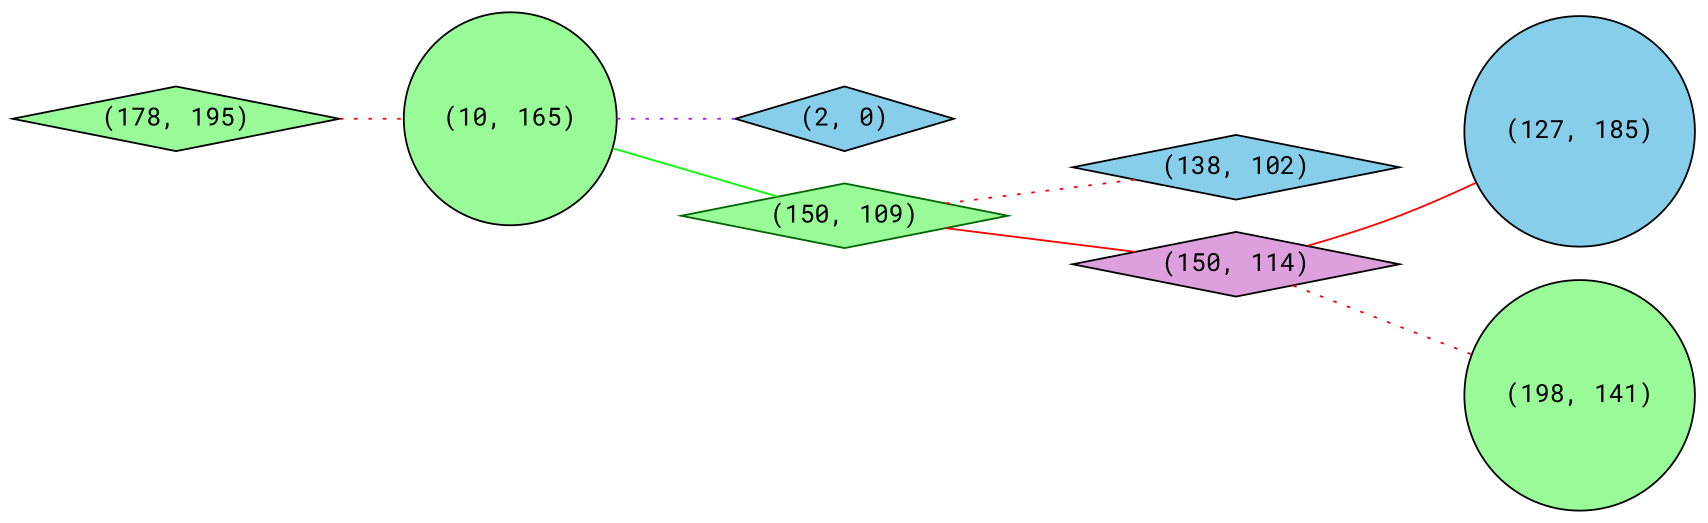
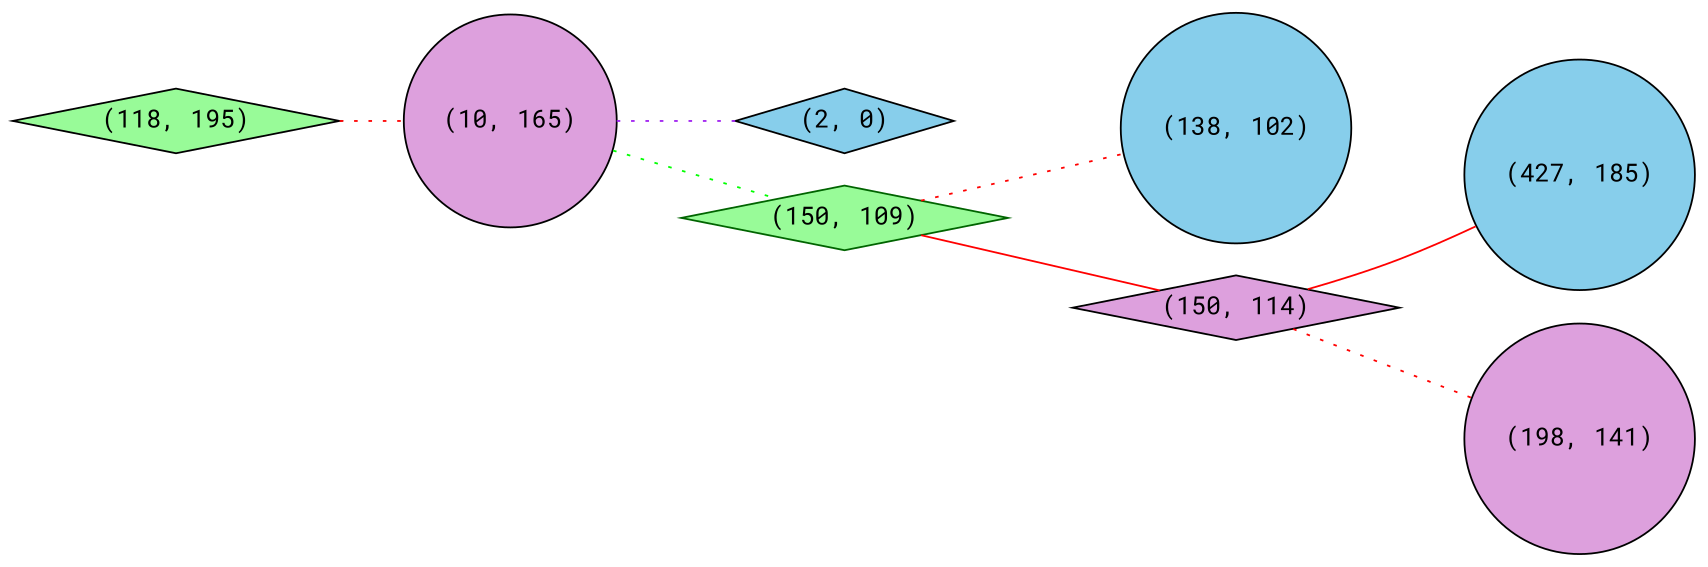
node "(178, 195)": label "(178, 195)" -> "(118, 195)"
node "(10, 165)": fillcolor palegreen -> plum
node "(127, 185)": label "(127, 185)" -> "(427, 185)"
node "(138, 102)": shape diamond -> circle
edge "(10, 165)" -- "(150, 109)": style solid -> dotted
node "(198, 141)": fillcolor palegreen -> plum
